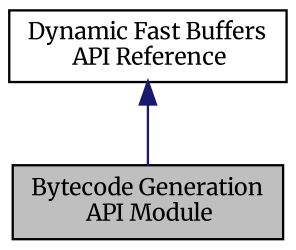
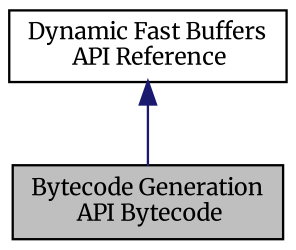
node "Bytecode Generation API Module": label "Bytecode Generation API Module" -> "Bytecode Generation API Bytecode"
